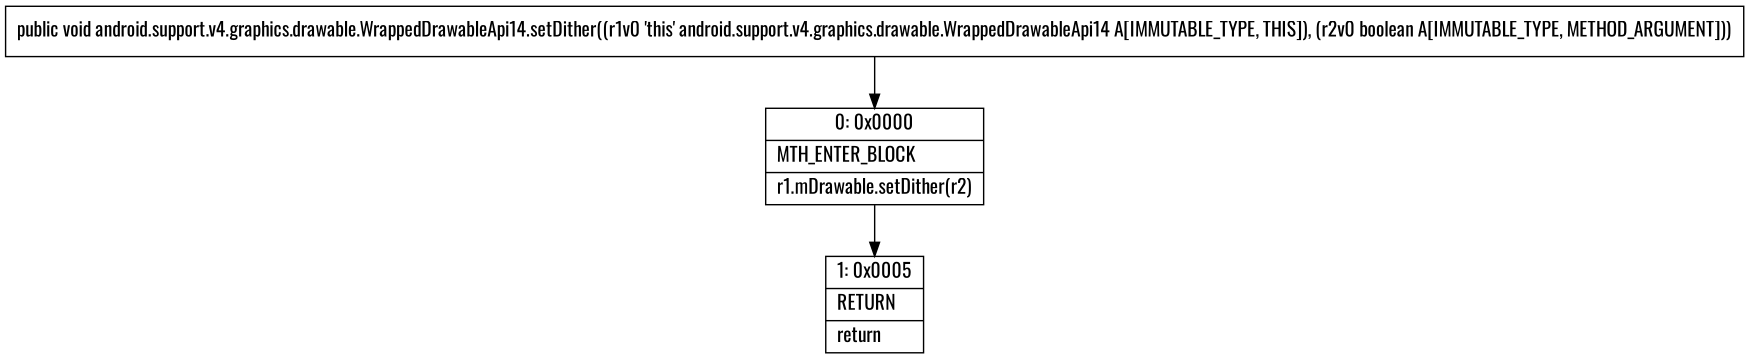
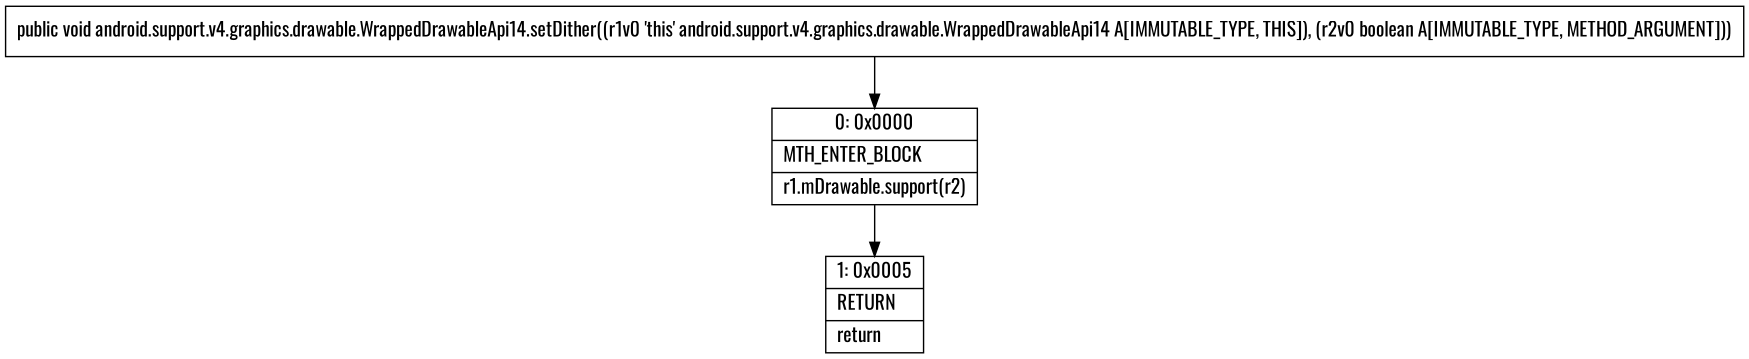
node "0: 0x0000": text "r1.mDrawable.setDither(r2)" -> "r1.mDrawable.support(r2)"
